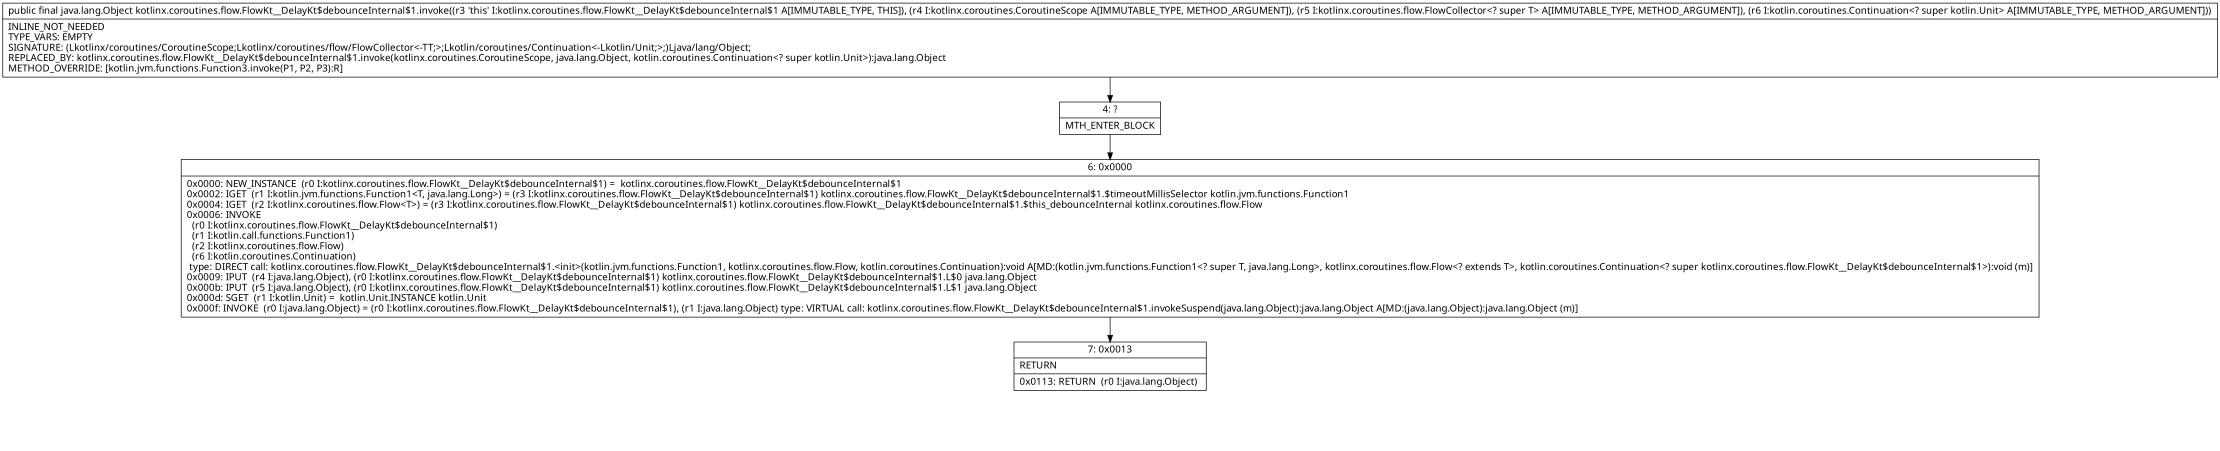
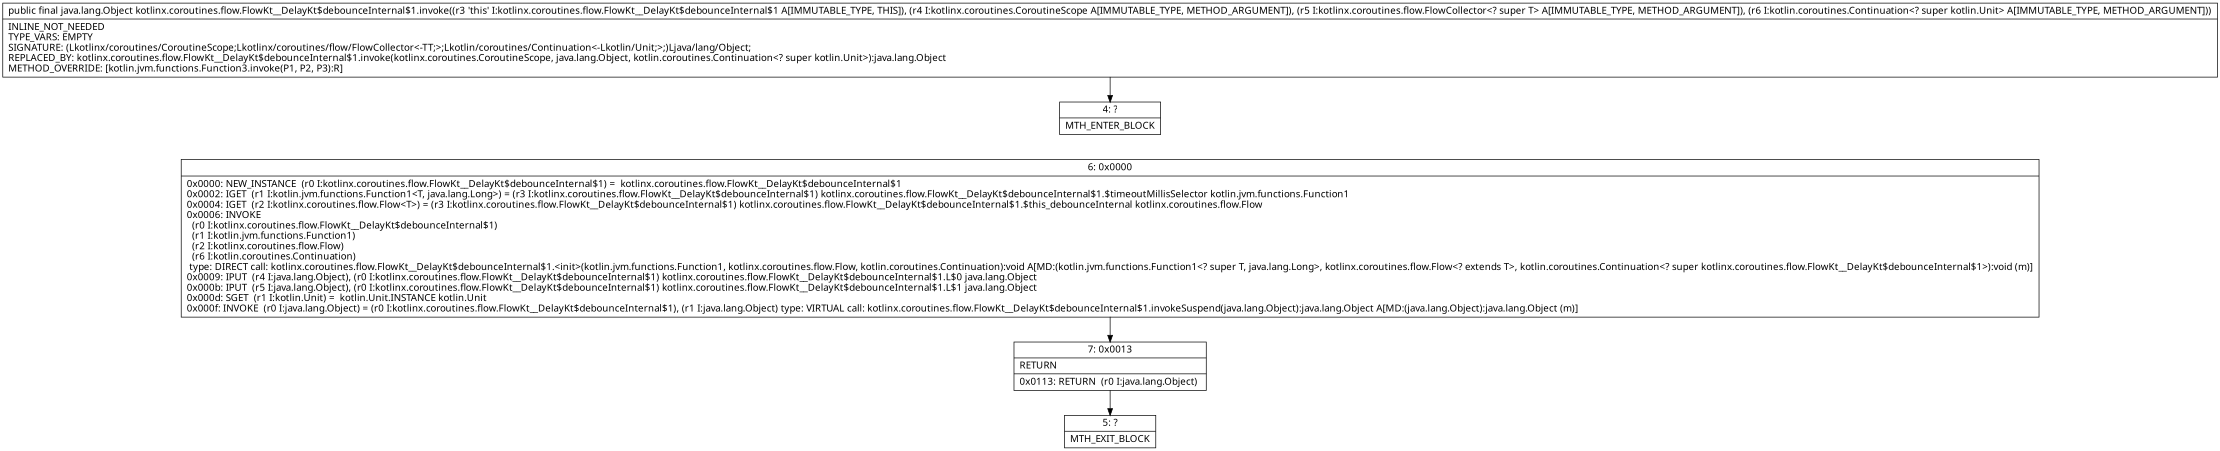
edge "4: ?" -> "6: 0x0000": removed
node "6: 0x0000": text "(r1 I:kotlin.call.functions.Function1)" -> "(r1 I:kotlin.jvm.functions.Function1)"
node "5: ?": added
